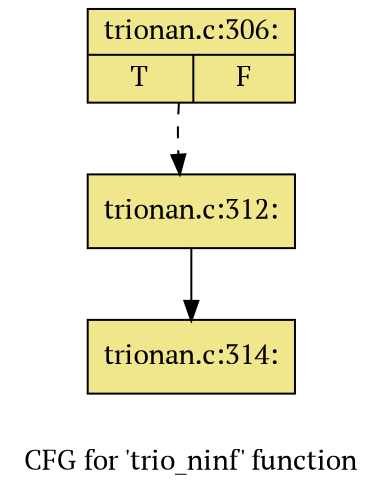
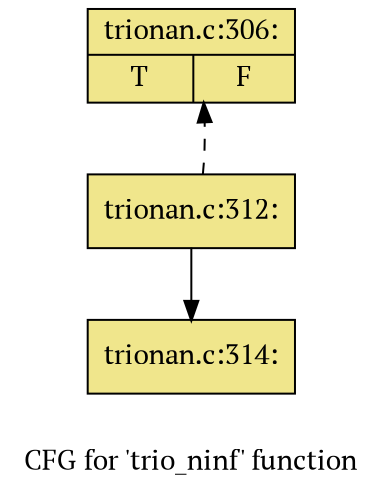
edge "trionan.c:306:" -> "trionan.c:312:": reversed
